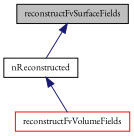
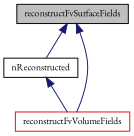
edge "reconstructFvVolumeFields" -> "reconstructFvSurfaceFields": added
